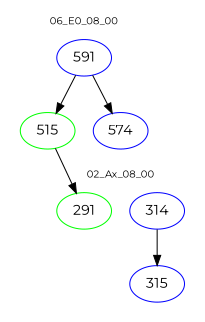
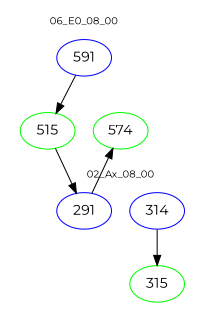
edge "591" -> "574": now "291" -> "574"
node "574": color blue -> green
node "291": color green -> blue
node "315": color blue -> green
